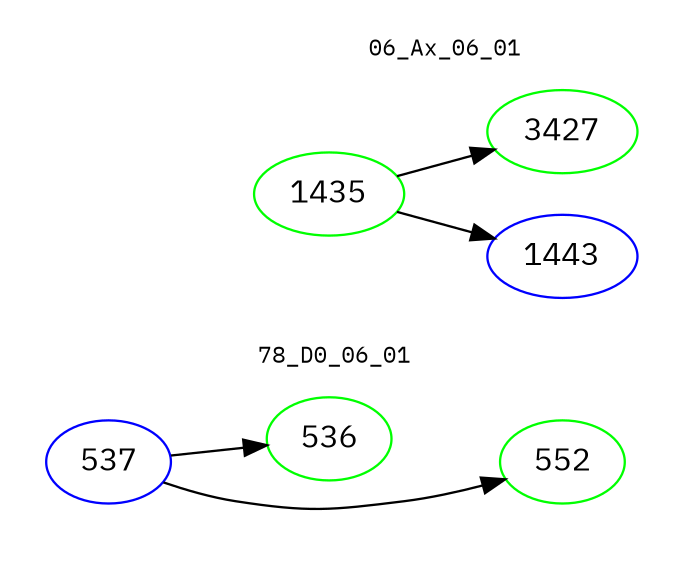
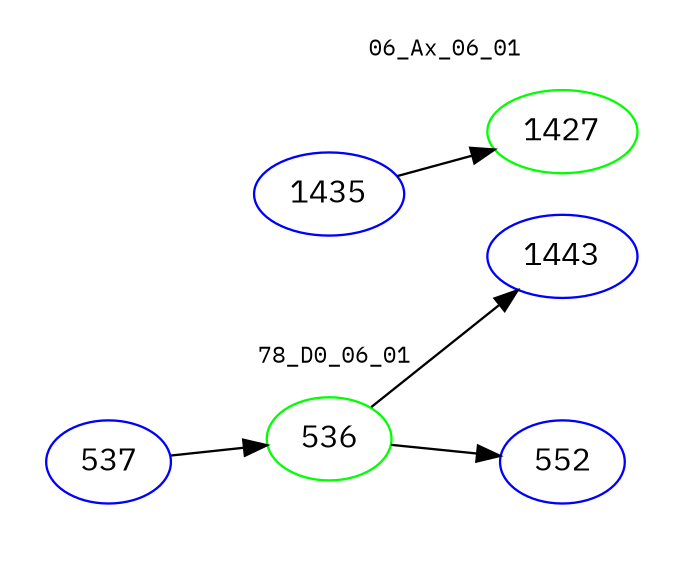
node "3427": label "3427" -> "1427"
node "1435": color green -> blue
edge "1435" -> "1443": now "536" -> "1443"
node "552": color green -> blue
edge "537" -> "552": now "536" -> "552"
